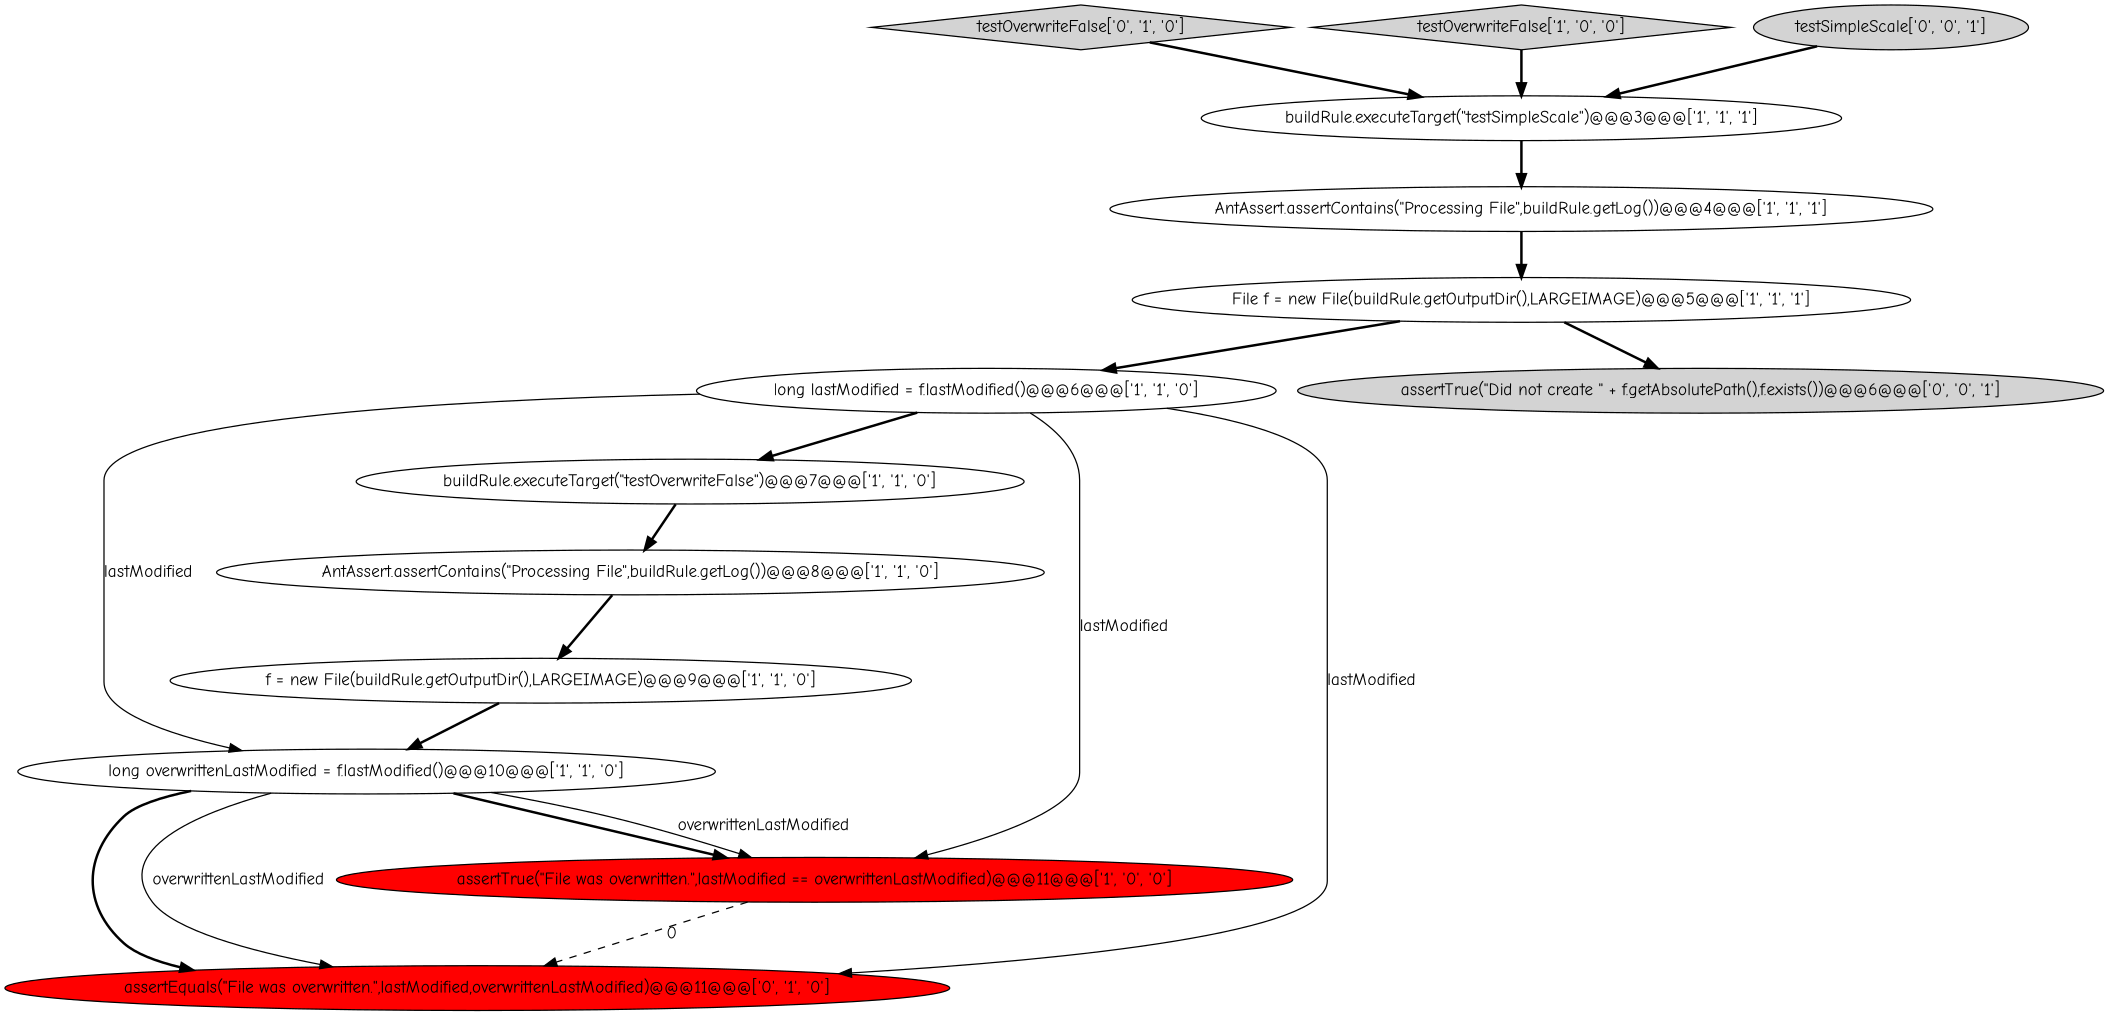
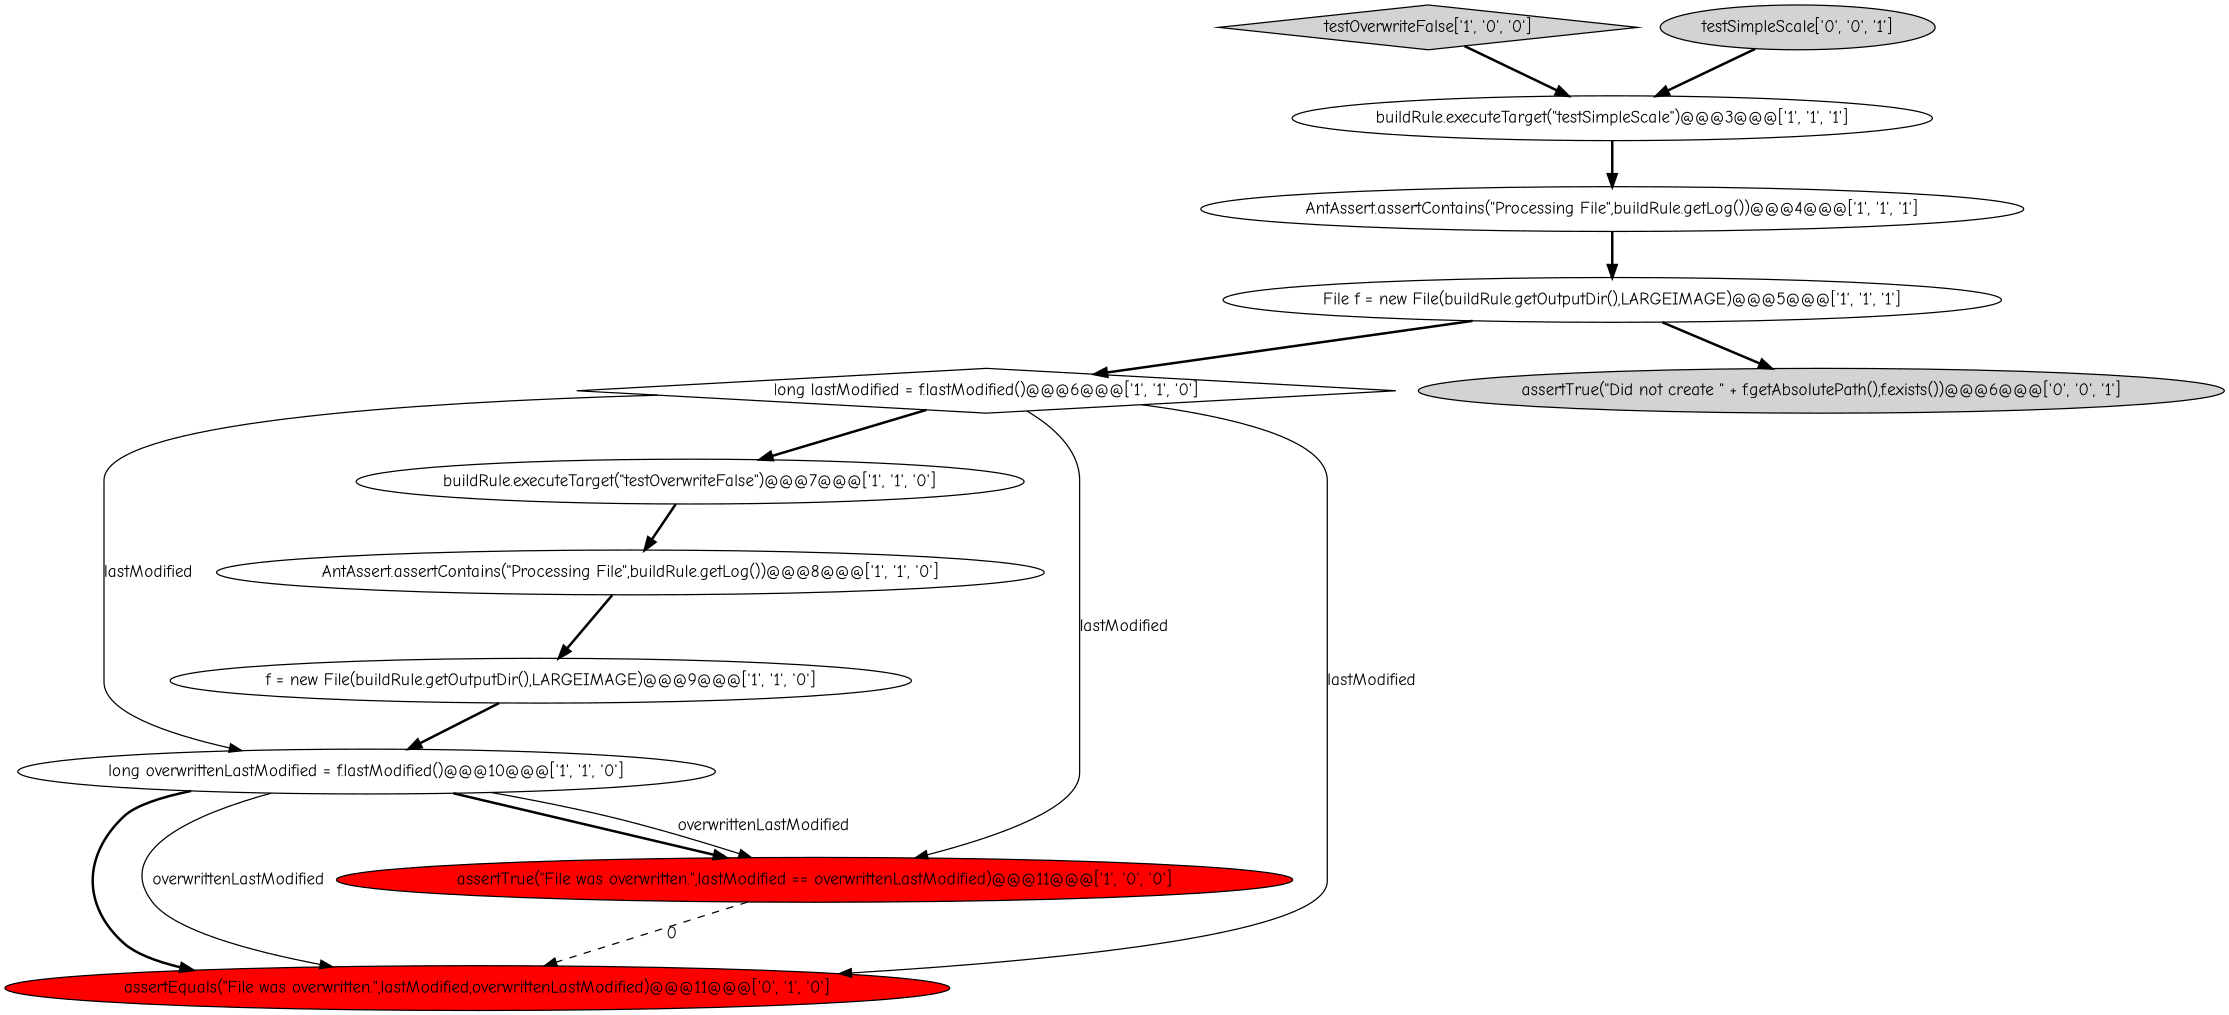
node "testOverwriteFalse['0', '1', '0']": removed
node "long lastModified = f.lastModified()@@@6@@@['1', '1', '0']": shape ellipse -> diamond
